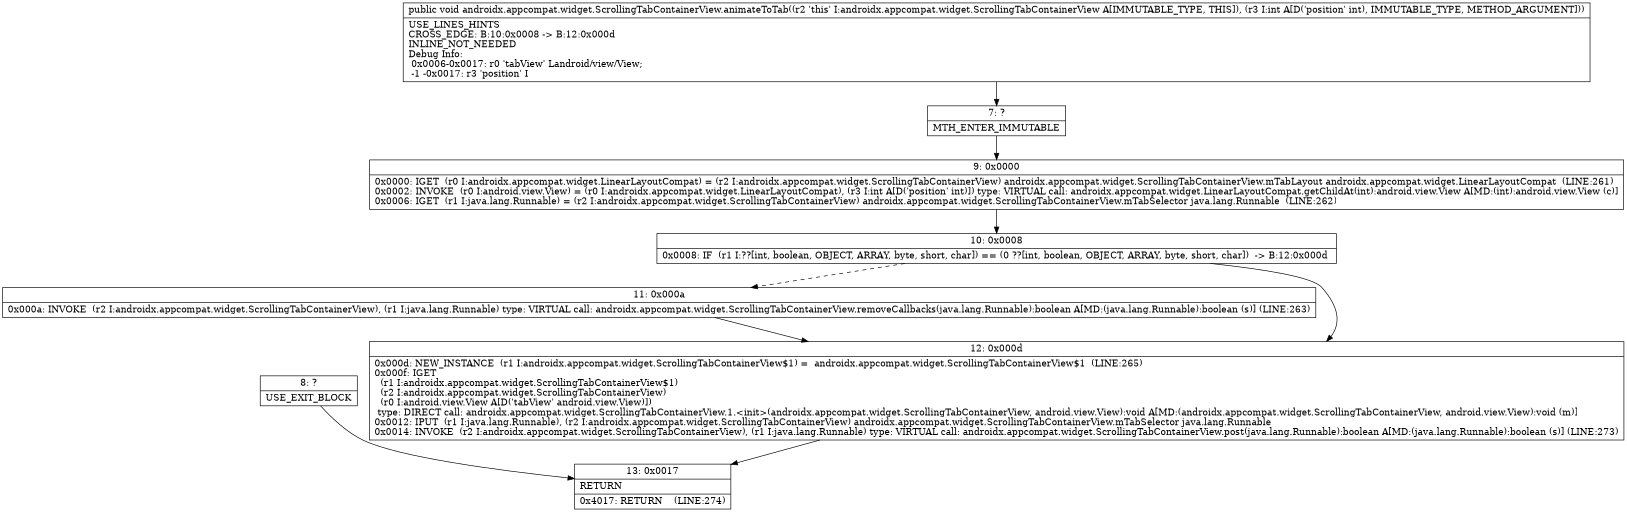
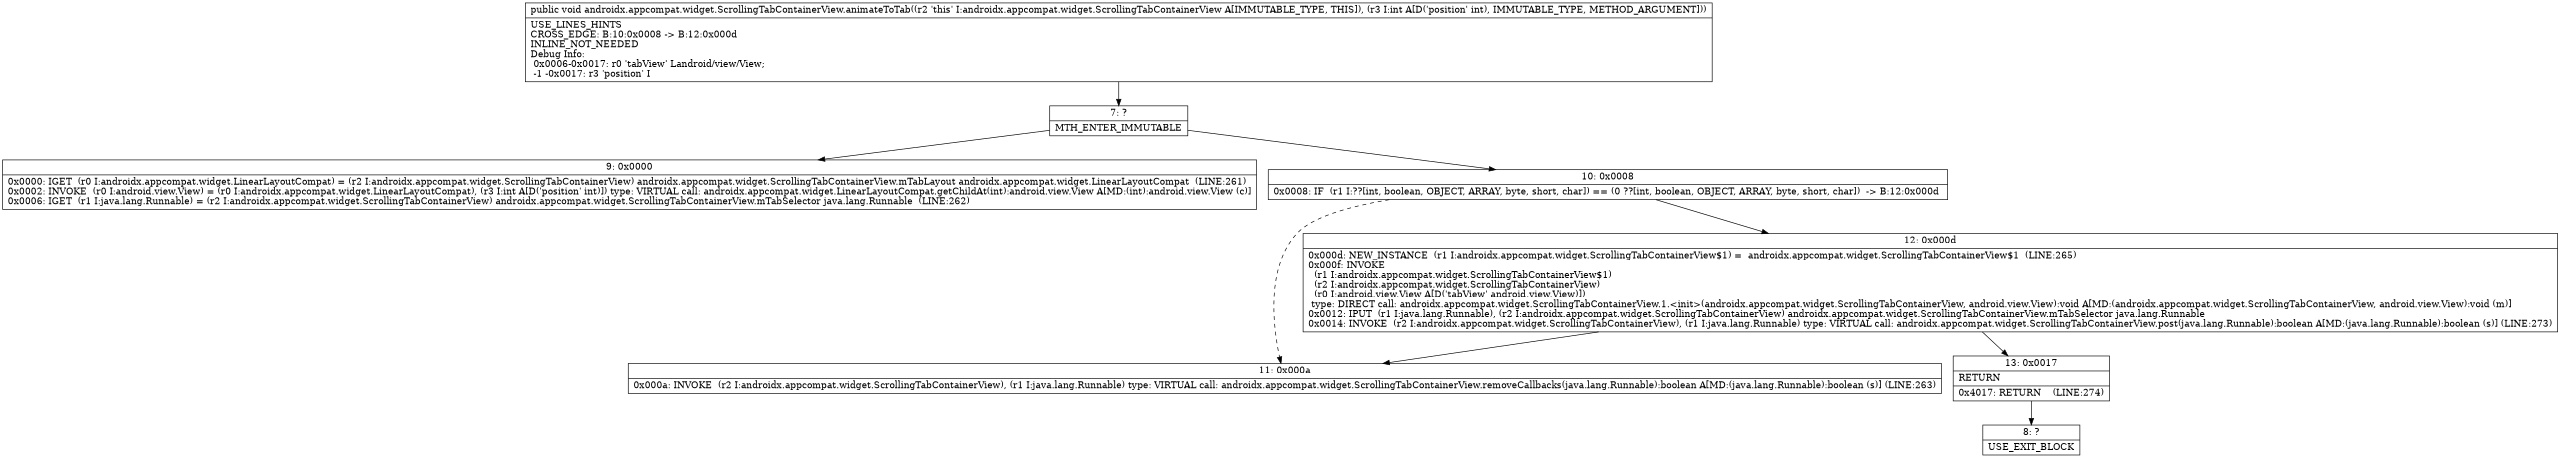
edge "9: 0x0000" -> "10: 0x0008": now "7: ?" -> "10: 0x0008"
edge "11: 0x000a" -> "12: 0x000d": reversed
node "12: 0x000d": text "0x000f: IGET" -> "0x000f: INVOKE"
edge "8: ?" -> "13: 0x0017": reversed
